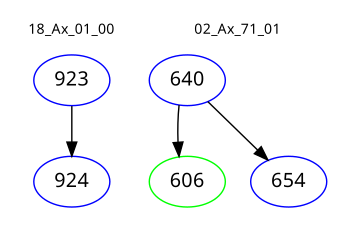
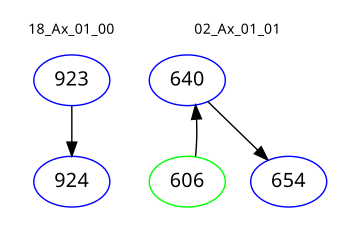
cluster "02_Ax_71_01": label "02_Ax_71_01" -> "02_Ax_01_01"
edge "640" -> "606": reversed
